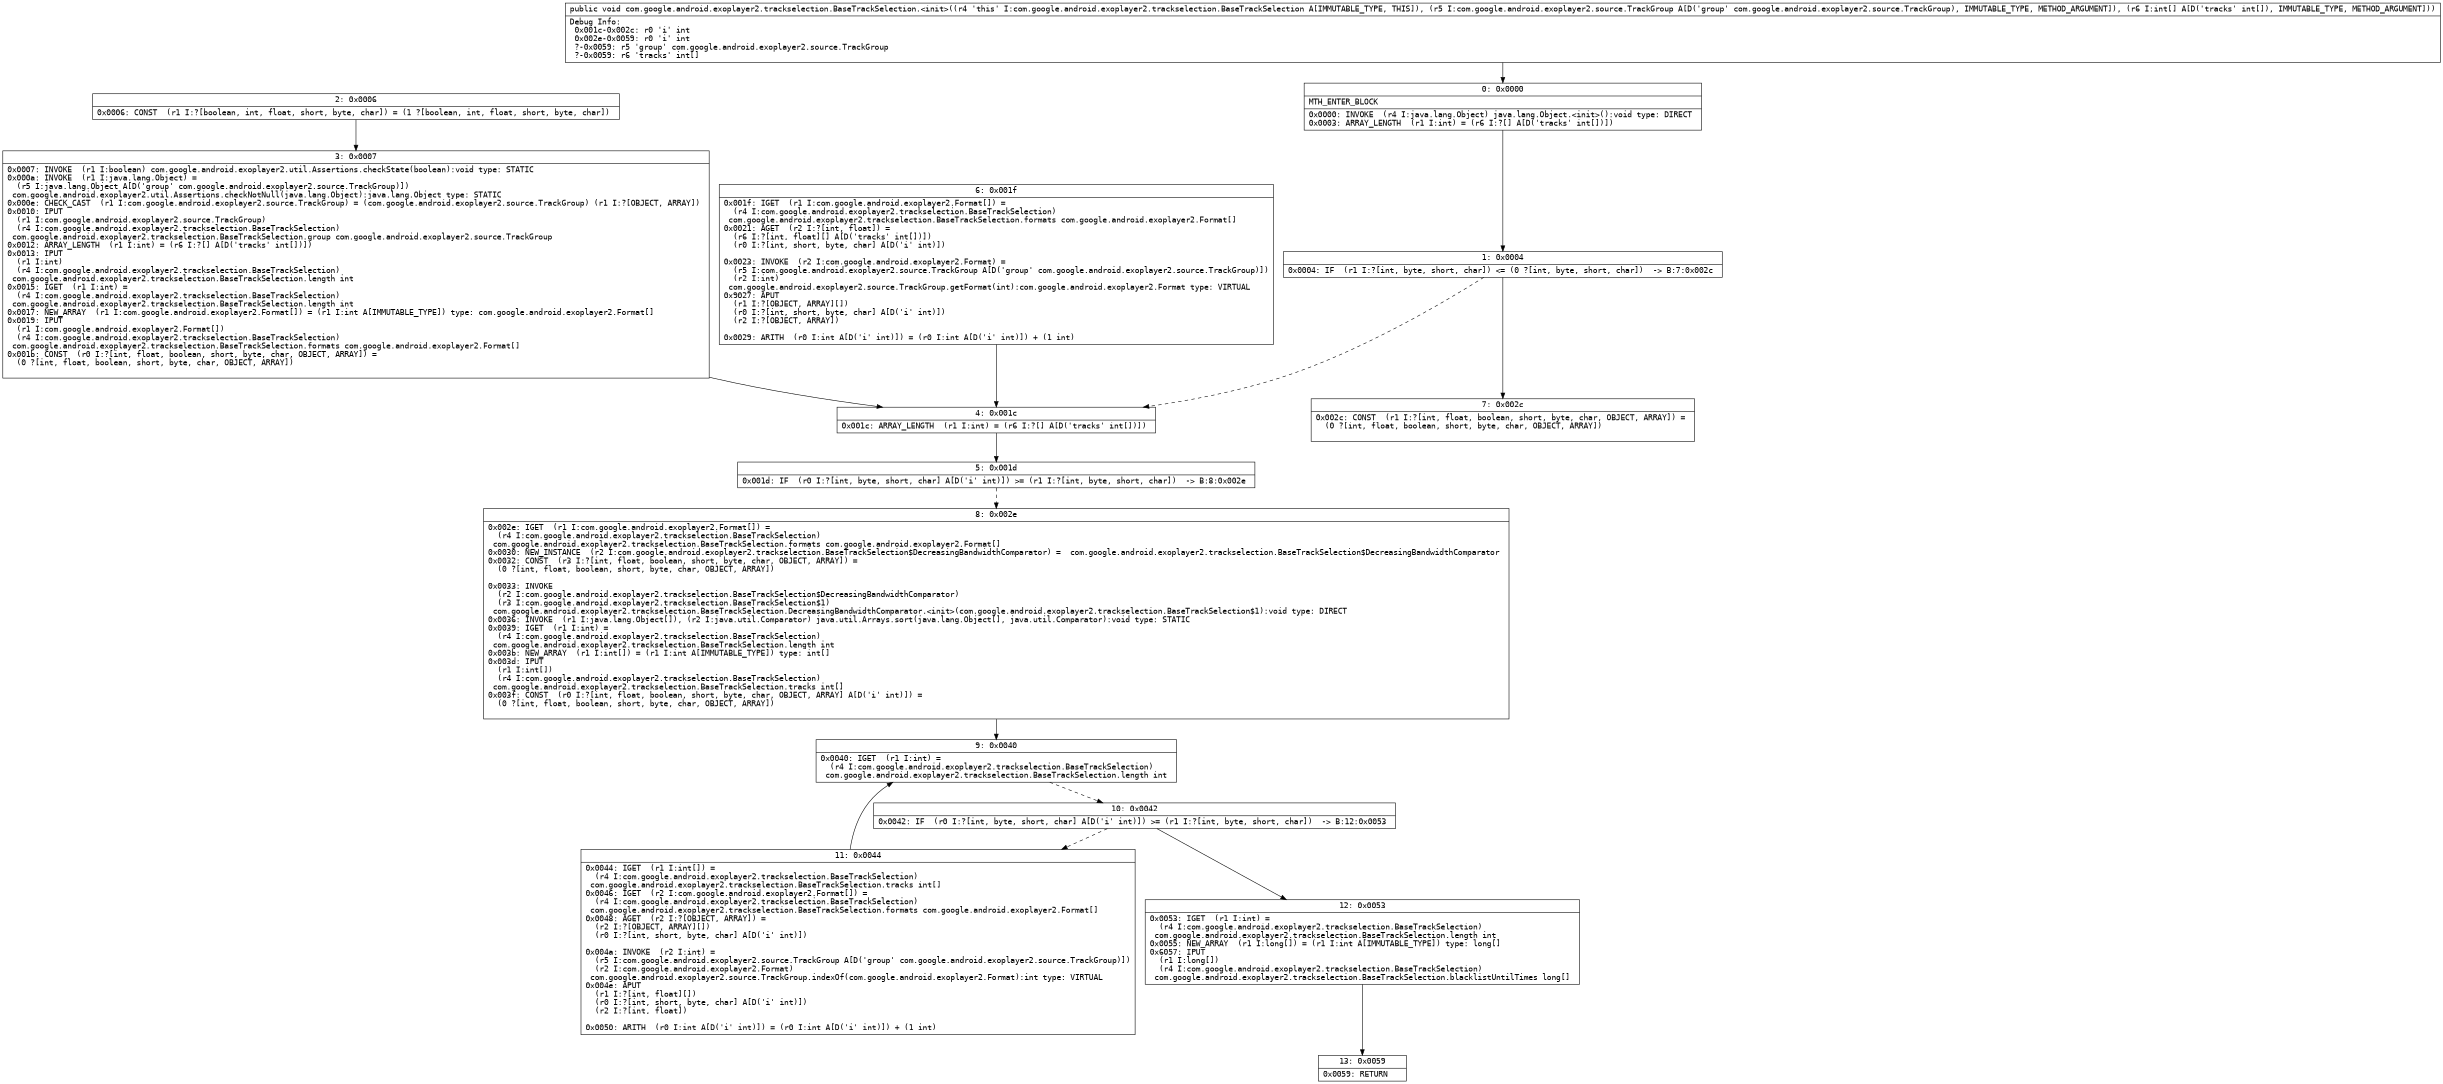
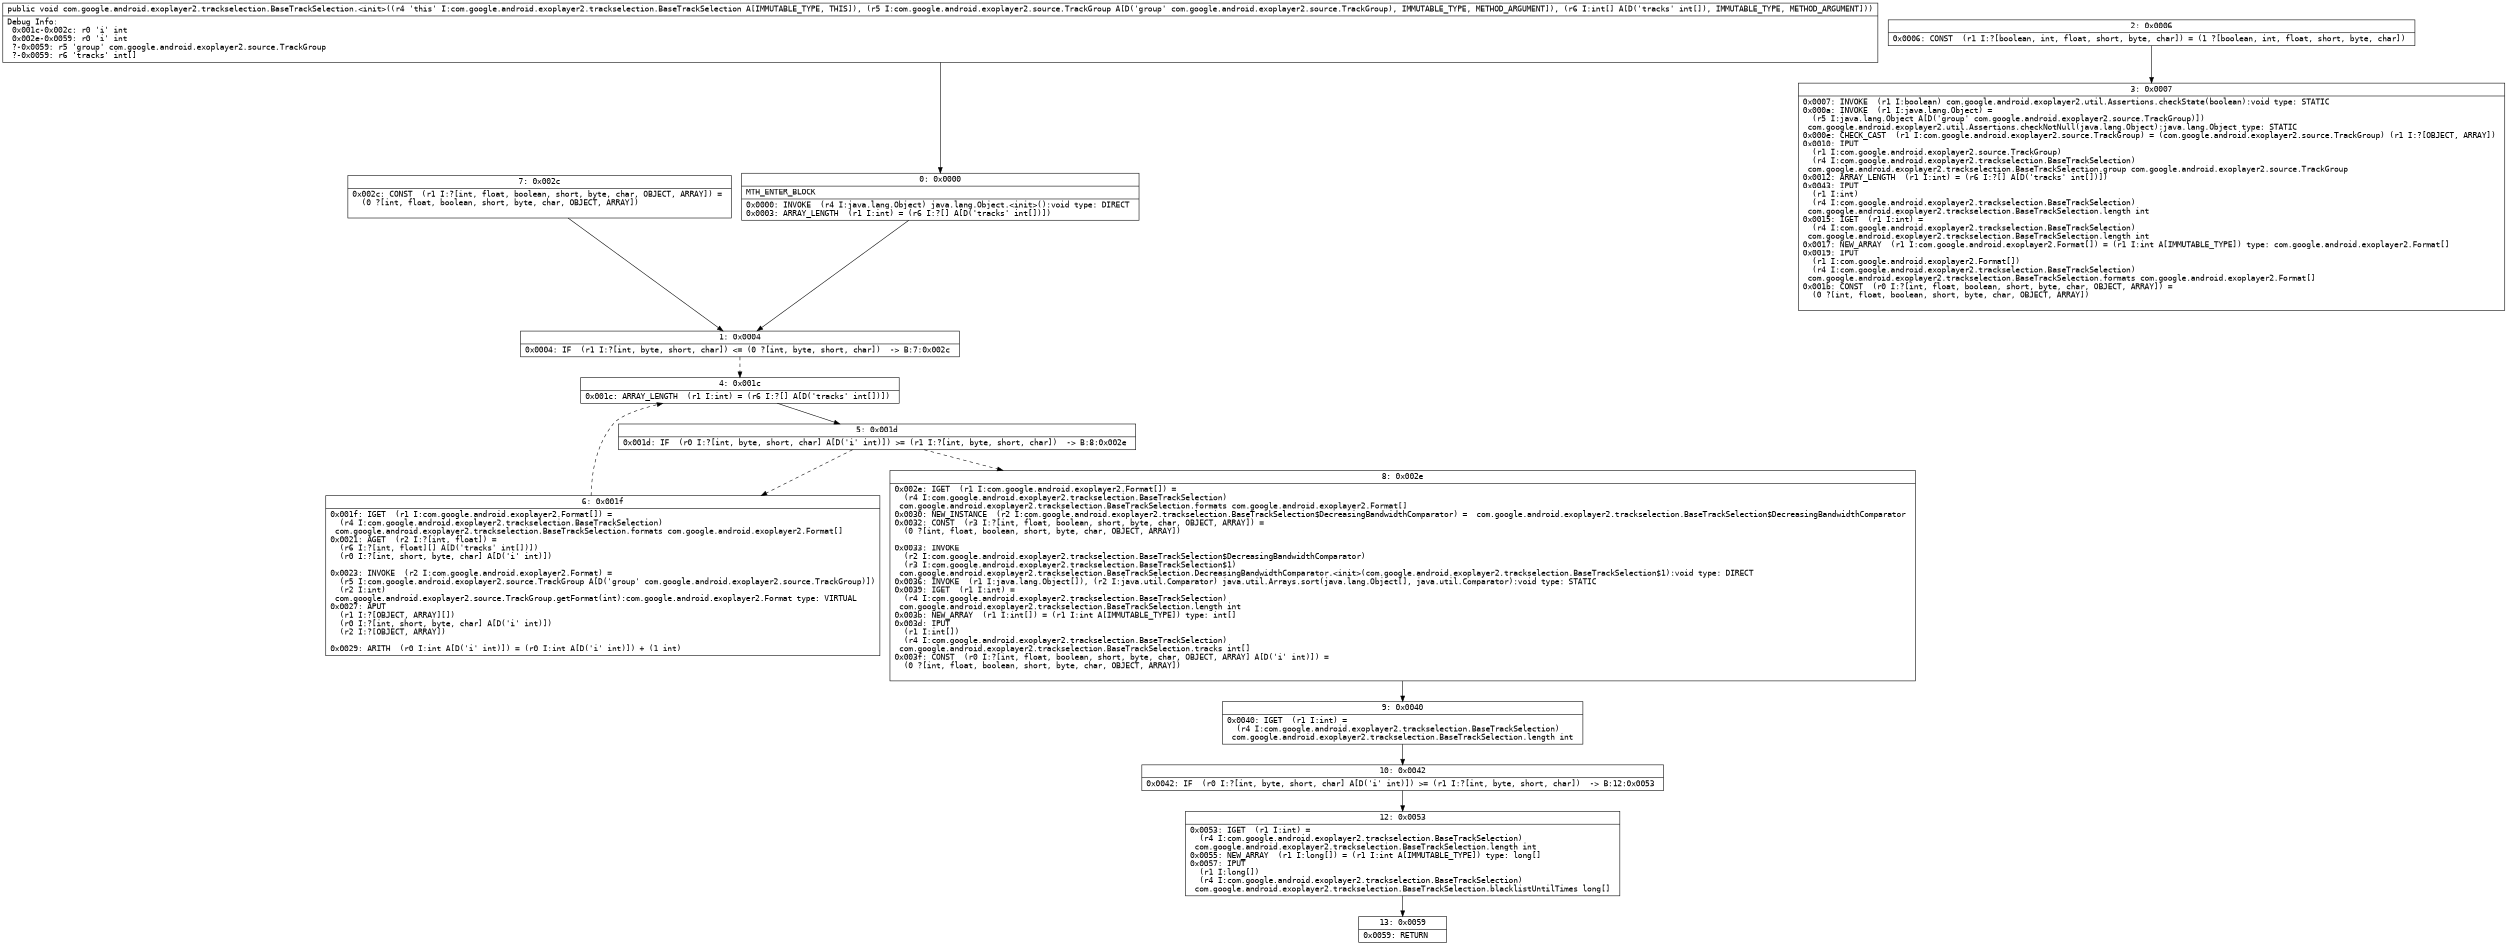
node "3: 0x0007": text "0x0013: IPUT" -> "0x0043: IPUT"
node "6: 0x001f": text "0x9027: APUT" -> "0x0027: APUT"
edge "1: 0x0004" -> "7: 0x002c": reversed
edge "6: 0x001f" -> "4: 0x001c": style solid -> dashed
edge "3: 0x0007" -> "4: 0x001c": removed
edge "5: 0x001d" -> "6: 0x001f": added
edge "9: 0x0040" -> "10: 0x0042": style dashed -> solid
node "11: 0x0044": removed
node "12: 0x0053": text "0x6057: IPUT" -> "0x0057: IPUT"
